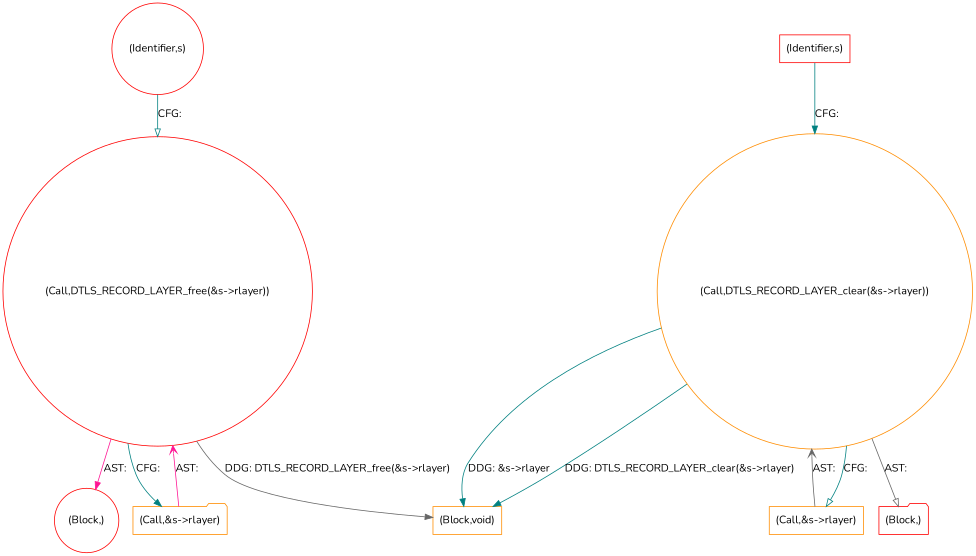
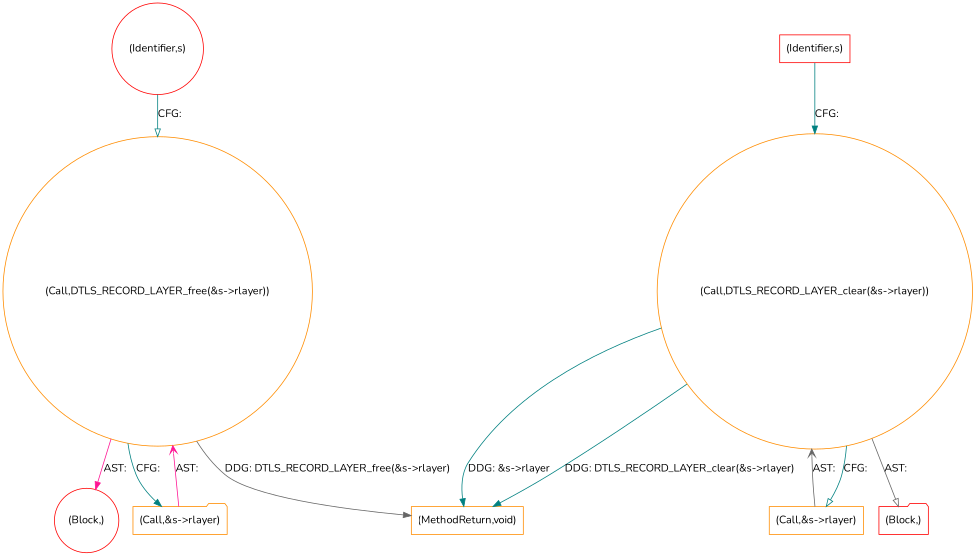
node "(Call,DTLS_RECORD_LAYER_free(&s->rlayer))": color red -> darkorange
node "(Block,void)": label "(Block,void)" -> "(MethodReturn,void)"
